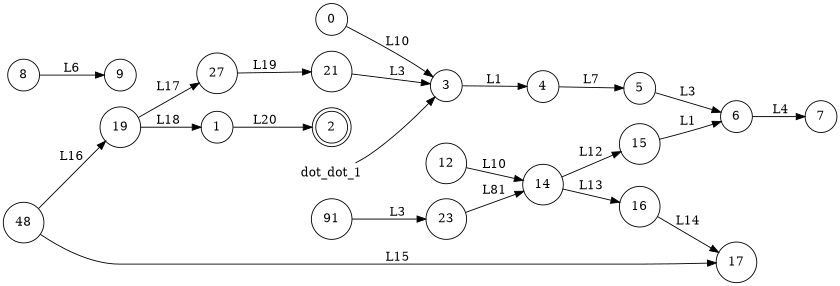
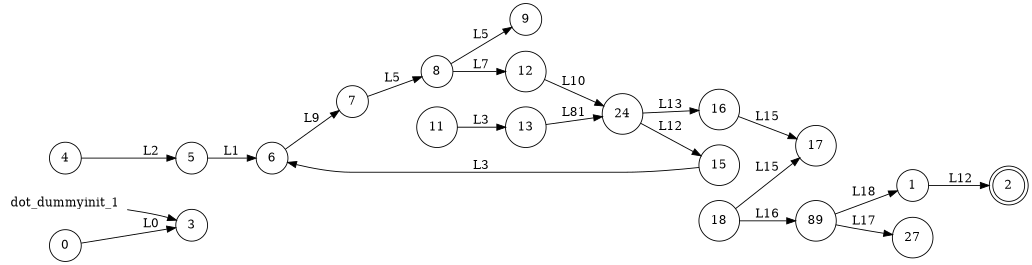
edge "0" -> "3": label "L10" -> "L0"
edge "8" -> "9": label "L6" -> "L5"
node "21": removed
edge "8" -> "12": added, label "L7"
edge "4" -> "5": label "L7" -> "L2"
edge "3" -> "4": removed, label "L1"
edge "7" -> "8": added, label "L5"
edge "5" -> "6": label "L3" -> "L1"
edge "6" -> "7": label "L4" -> "L9"
edge "1" -> "2": label "L20" -> "L12"
edge "15" -> "6": label "L1" -> "L3"
node "19": label "19" -> "89"
node "dot_dot_1": label "dot_dot_1" -> "dot_dummyinit_1"
node "14": label "14" -> "24"
node "91": label "91" -> "11"
node "23": label "23" -> "13"
edge "16" -> "17": label "L14" -> "L15"
node "48": label "48" -> "18"
